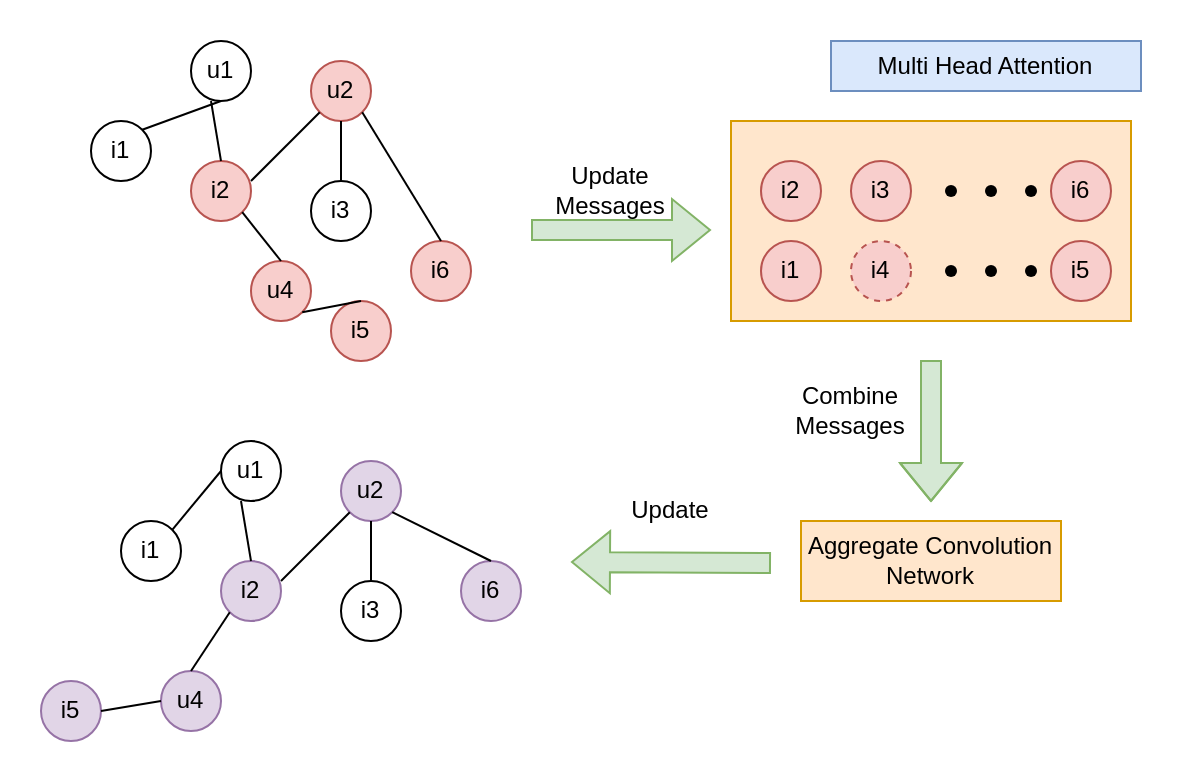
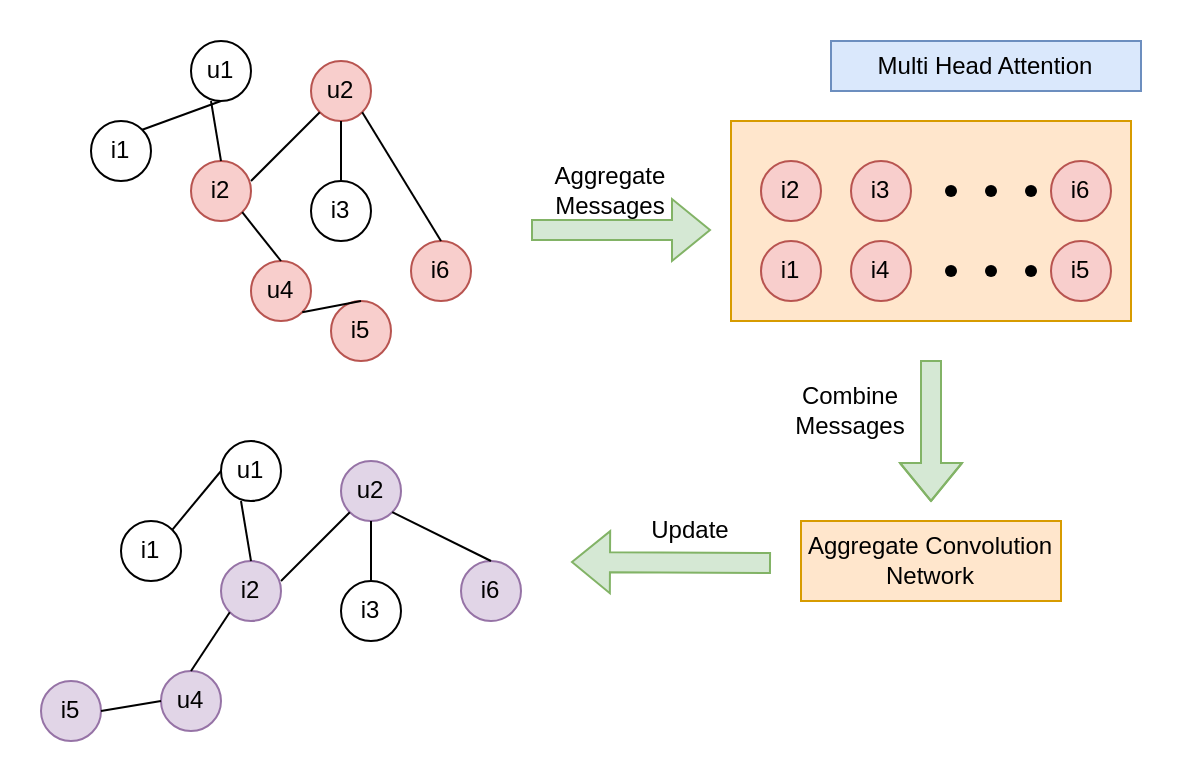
node "Update Messages": label "Update Messages" -> "Aggregate Messages"
node "i4": style dashed -> solid
node "Update": moved (671, 511) -> (691, 531)
